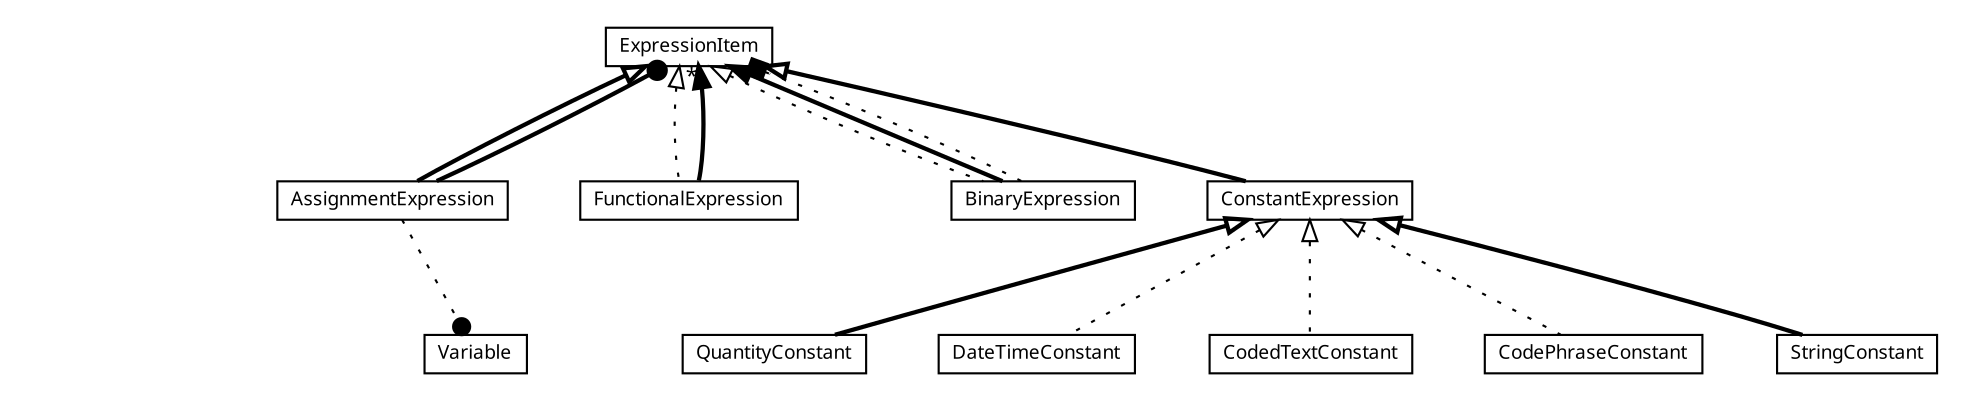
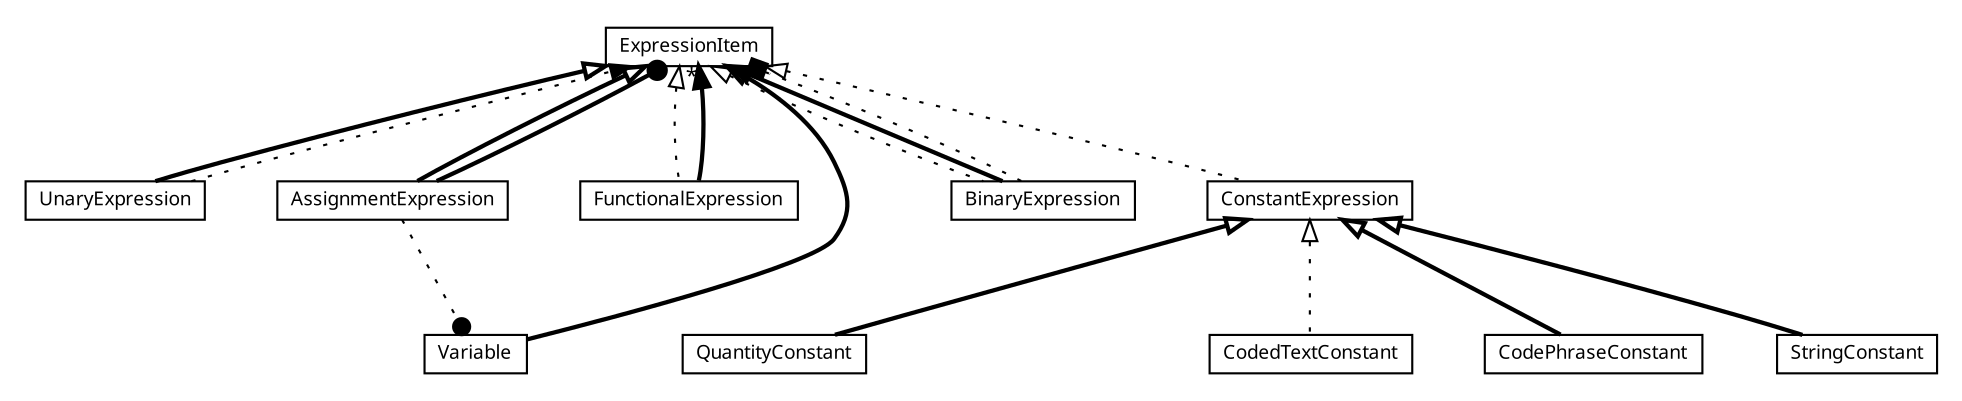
edge "ConstantExpression" -> "ExpressionItem": style bold -> dotted
node "UnaryExpression": added
edge "Variable" -> "ExpressionItem": added
edge "CodePhraseConstant" -> "ConstantExpression": style dotted -> bold
node "DateTimeConstant": removed
